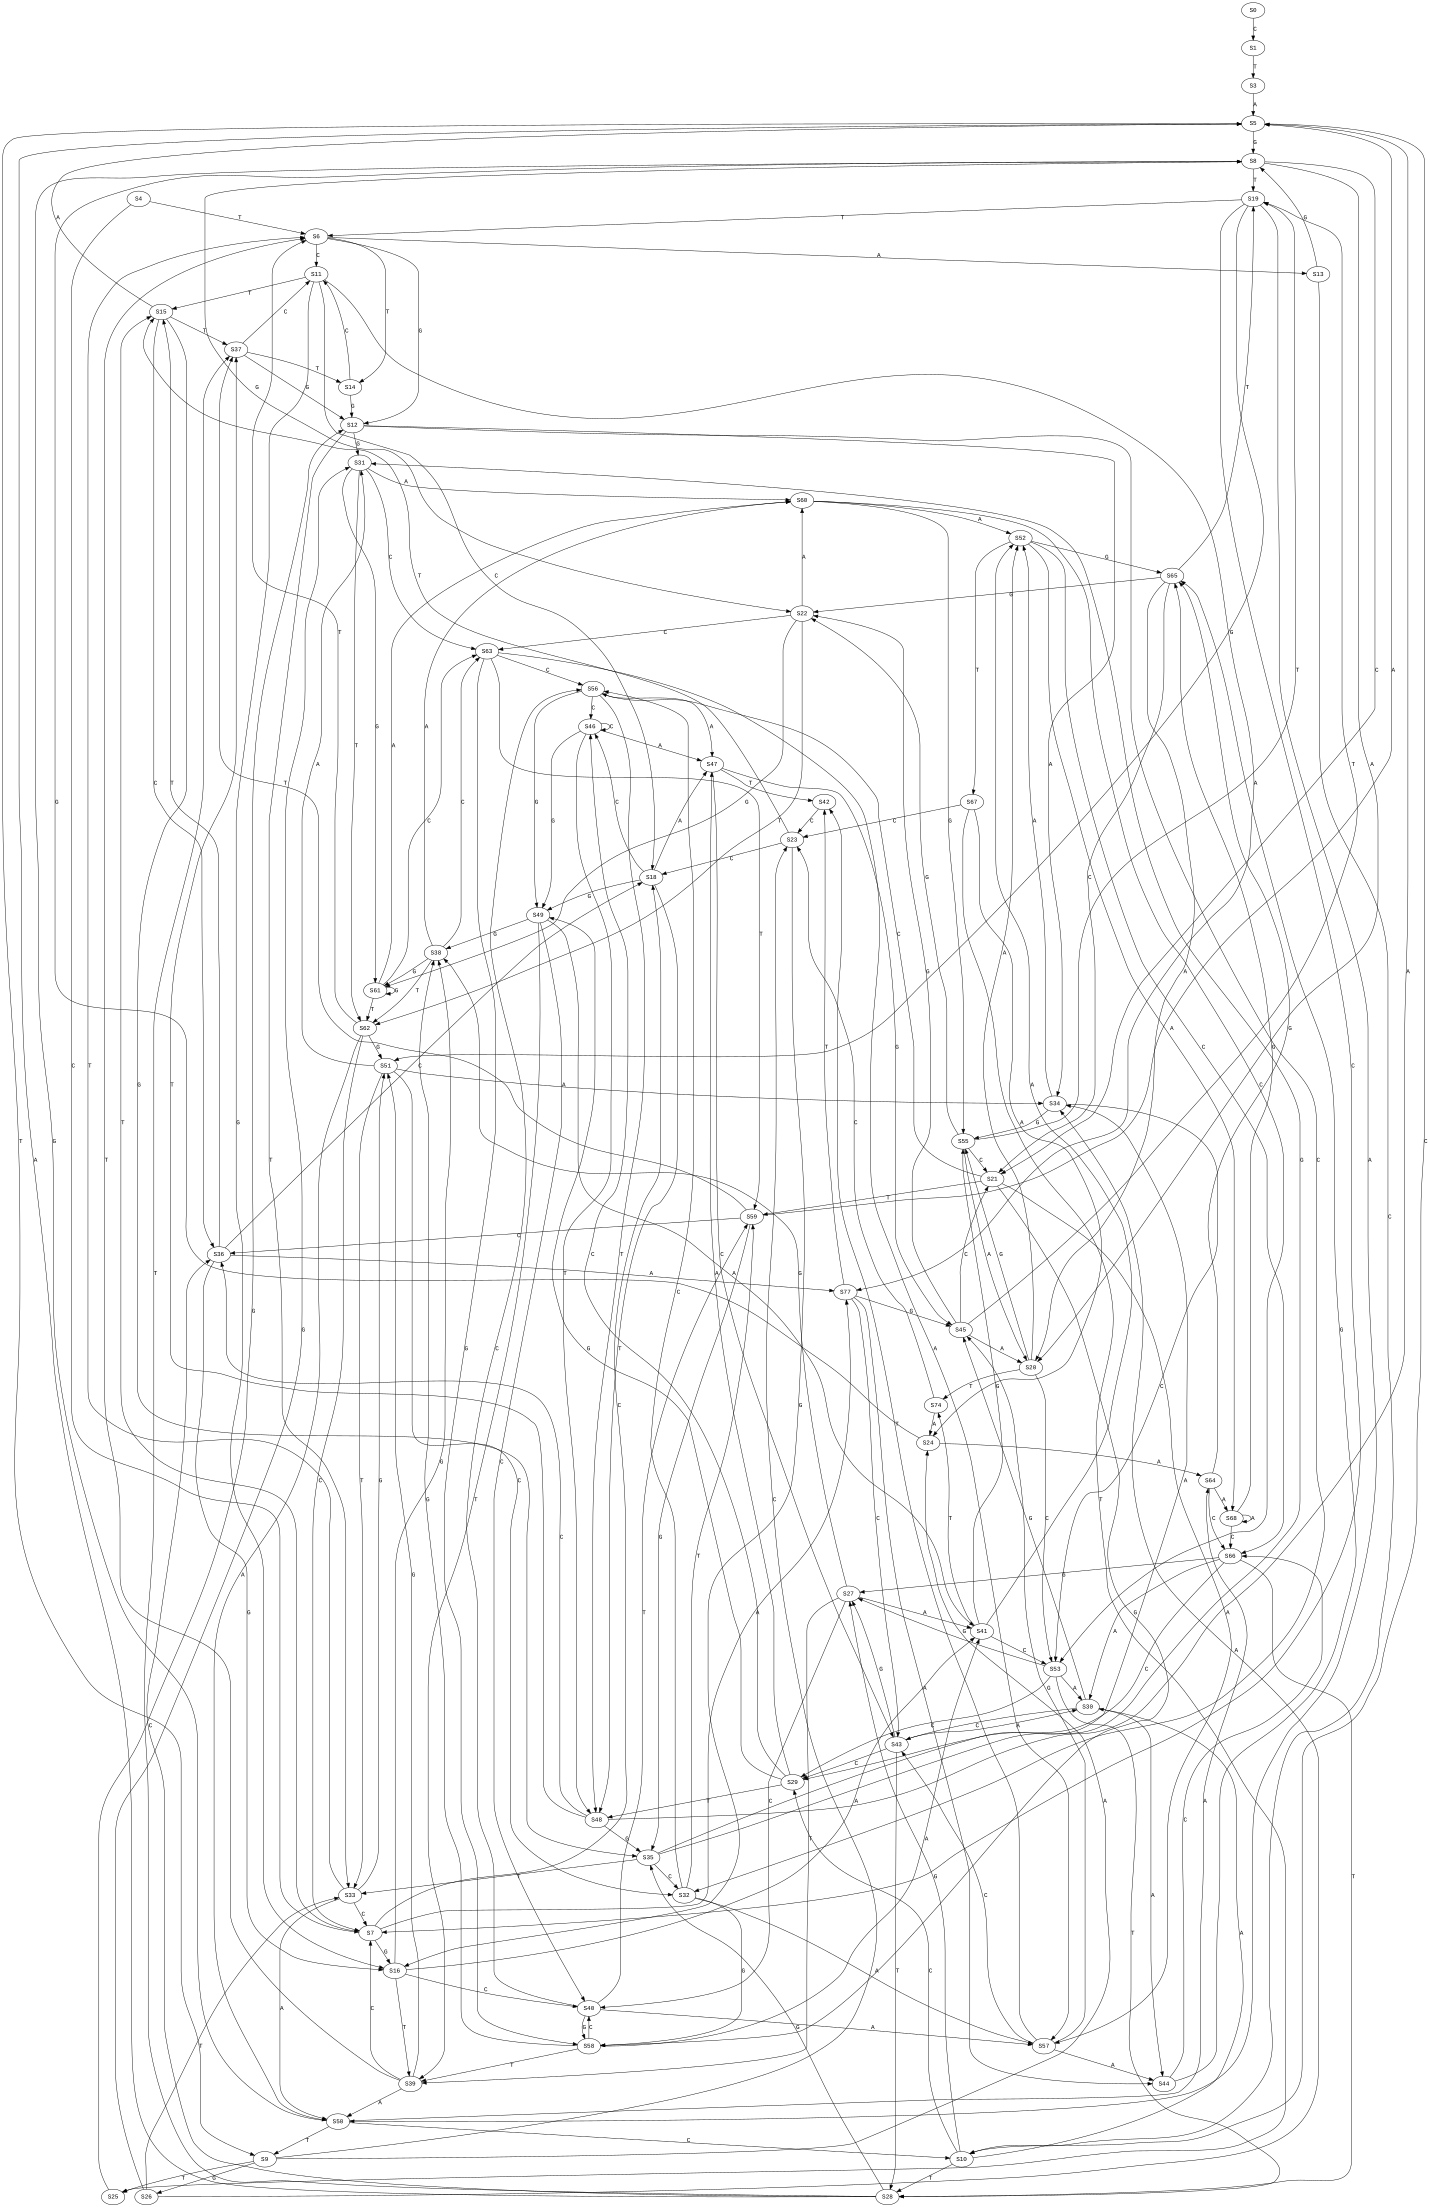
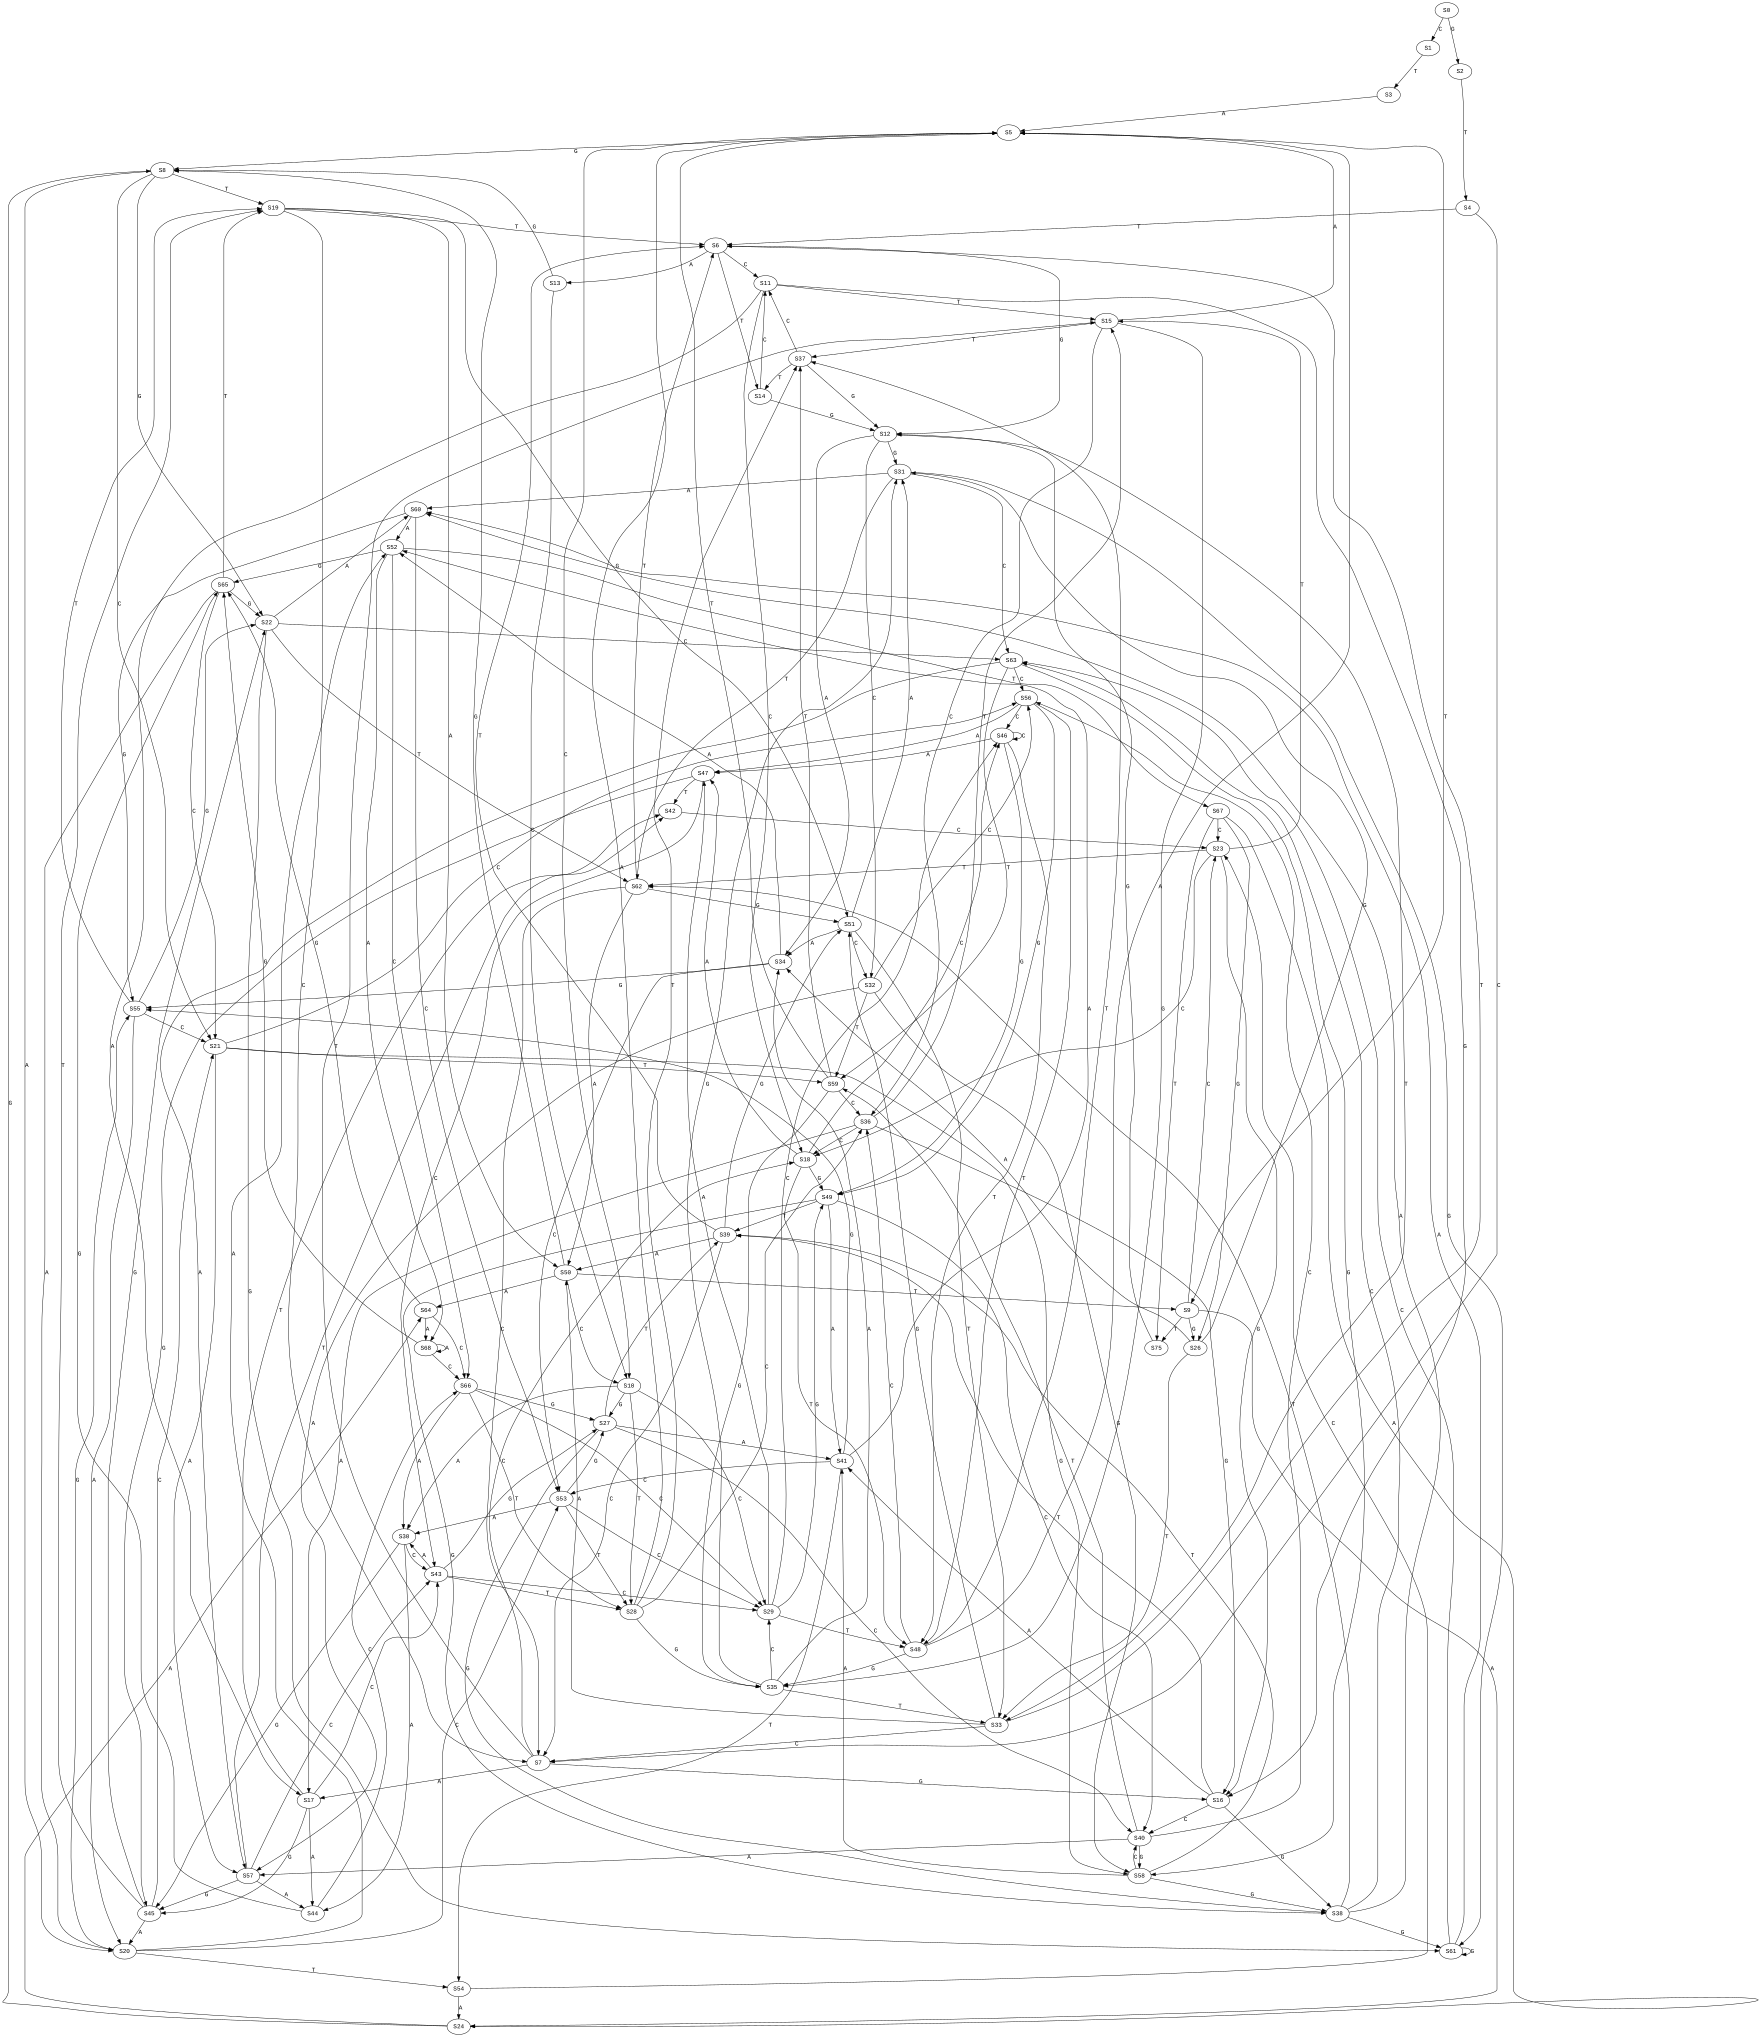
node "S2": added
edge "S59" -> "S5": label "A" -> "T"
edge "S61" -> "S62": now "S23" -> "S62"
edge "S67" -> "S26": added, label "G"
node "S77": label "S77" -> "S17"
node "S74": label "S74" -> "S54"
edge "S35" -> "S32": now "S35" -> "S29"
node "S25": label "S25" -> "S75"
